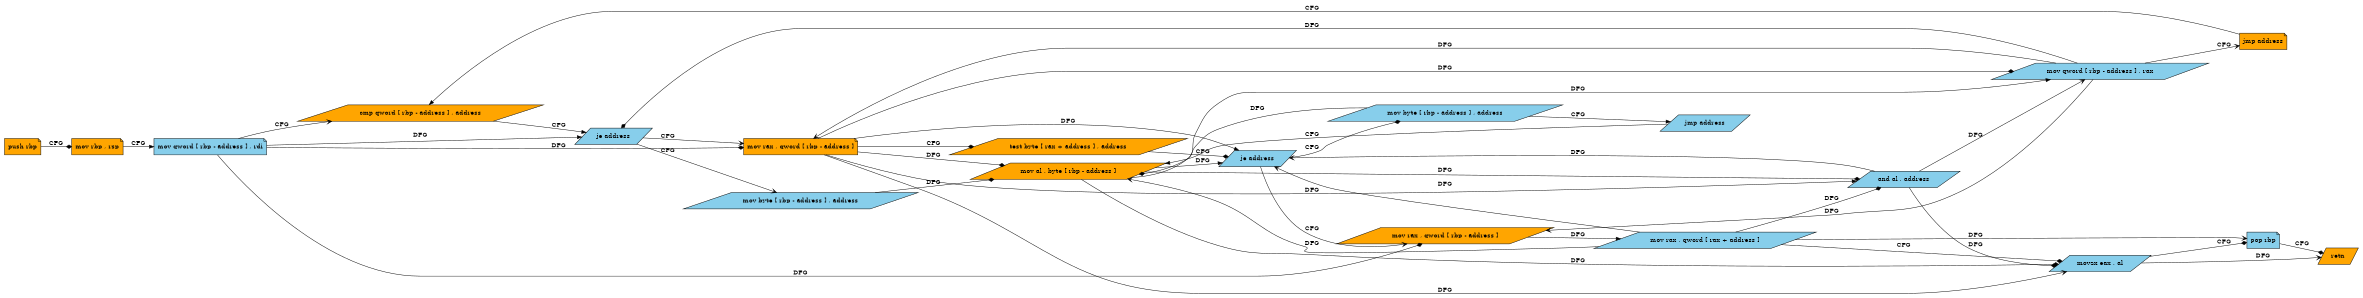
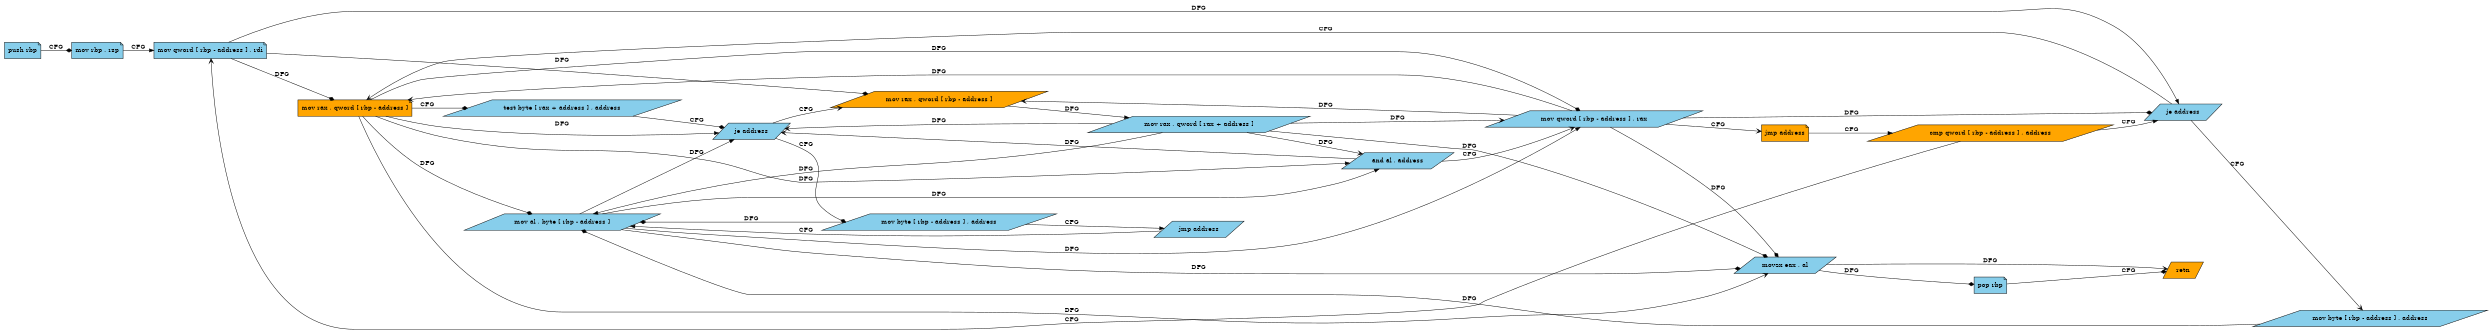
edge "mov qword [ rbp - address ] , rdi" -> "cmp qword [ rbp - address ] , address": reversed
edge "and al , address" -> "mov qword [ rbp - address ] , rax": label "DFG" -> "CFG"
node "push rbp": fillcolor orange -> skyblue
node "mov rbp , rsp": fillcolor orange -> skyblue
node "test byte [ rax + address ] , address": fillcolor orange -> skyblue
node "mov al , byte [ rbp - address ]": fillcolor orange -> skyblue
edge "mov al , byte [ rbp - address ]" -> "and al , address": arrowhead diamond -> normal
edge "mov rax , qword [ rax + address ]" -> "and al , address": arrowhead diamond -> vee
edge "mov rax , qword [ rax + address ]" -> "pop rbp": now "mov rax , qword [ rax + address ]" -> "mov qword [ rbp - address ] , rax"
edge "movzx eax , al" -> "pop rbp": label "CFG" -> "DFG"
edge "mov rax , qword [ rax + address ]" -> "movzx eax , al": label "CFG" -> "DFG"
edge "and al , address" -> "movzx eax , al": now "mov qword [ rbp - address ] , rax" -> "movzx eax , al"
edge "mov rax , qword [ rax + address ]" -> "mov al , byte [ rbp - address ]": arrowhead vee -> normal
